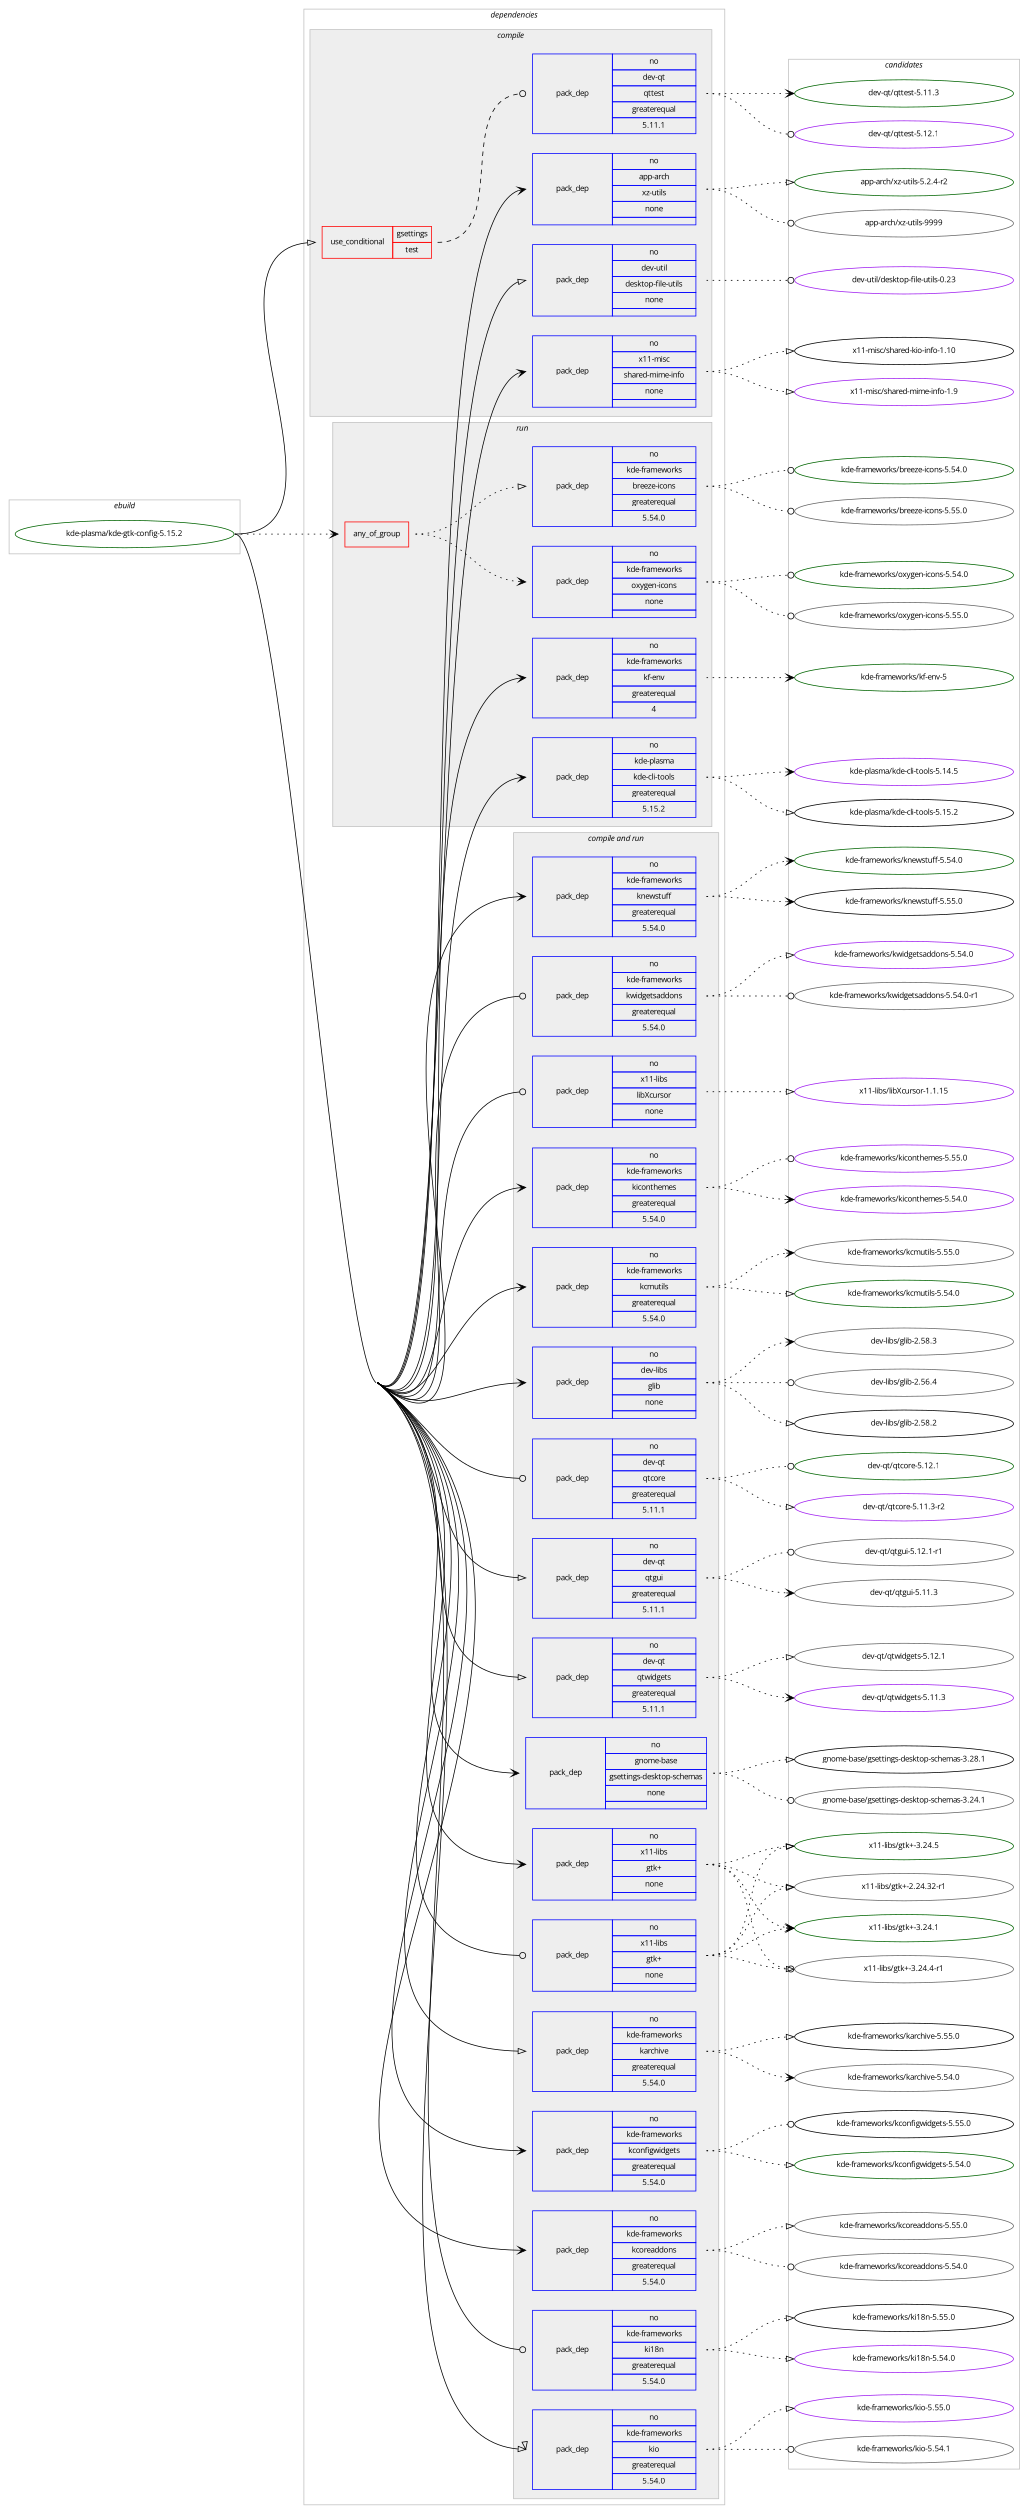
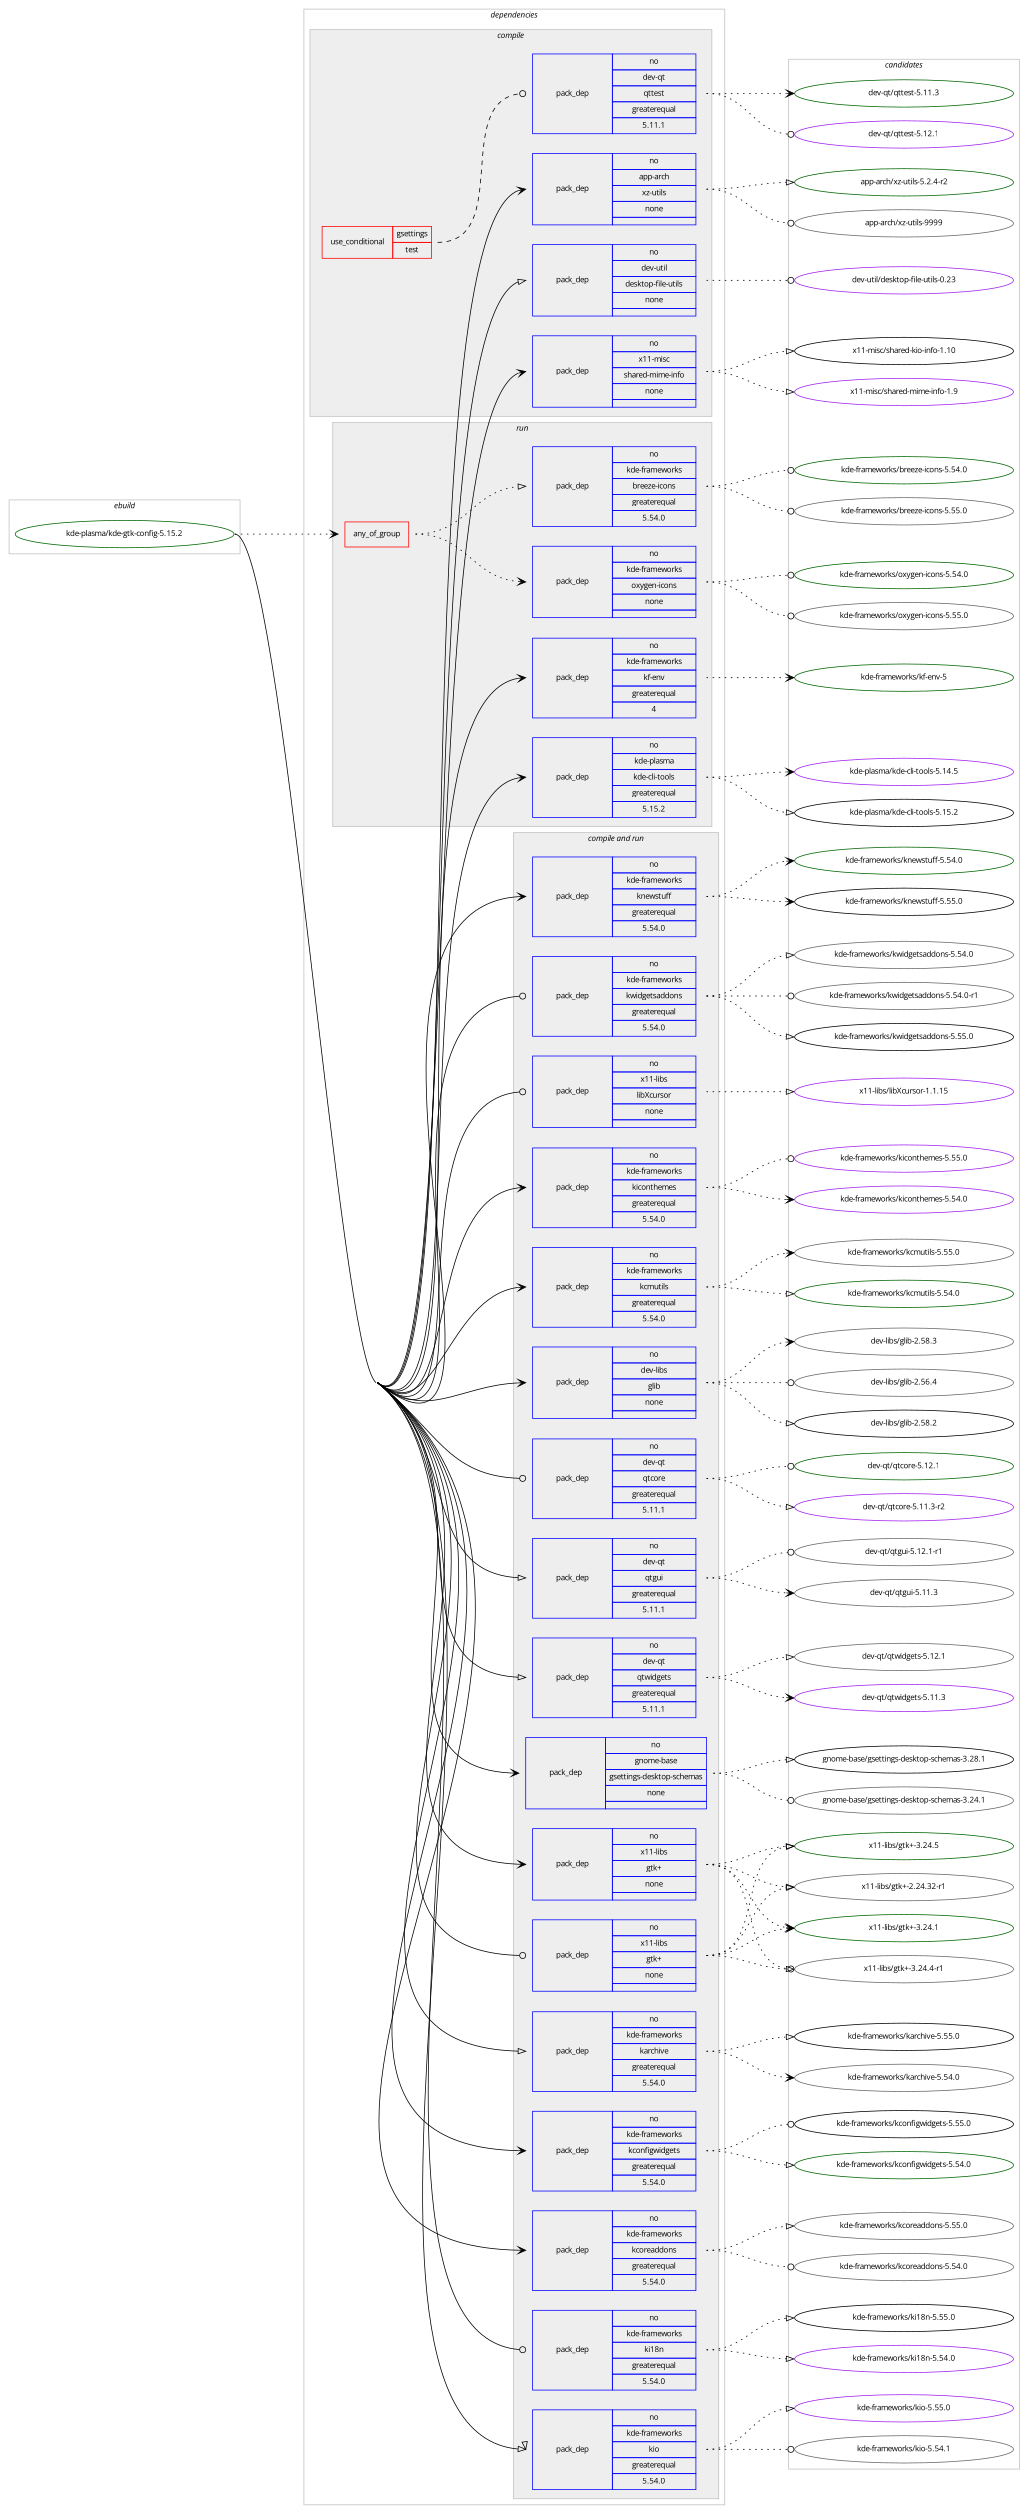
edge "kde-plasma/kde-gtk-config-5.15.2" -> "use_conditional": removed
node "kde-frameworks/kwidgetsaddons-5.54.0": color purple -> gray40
node "kde-frameworks/kwidgetsaddons-5.55.0": added
